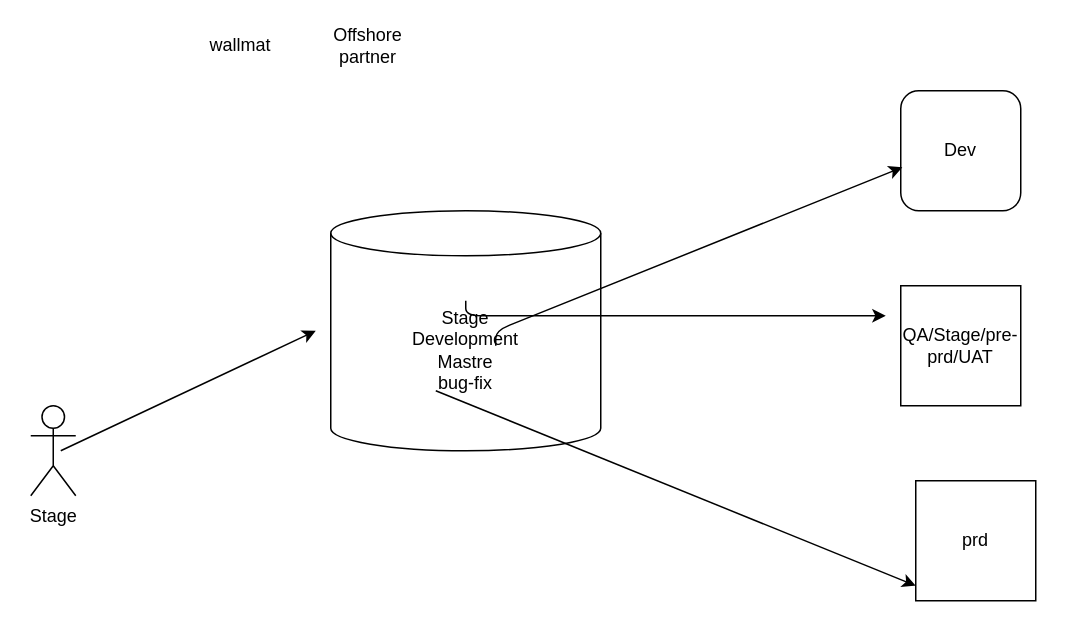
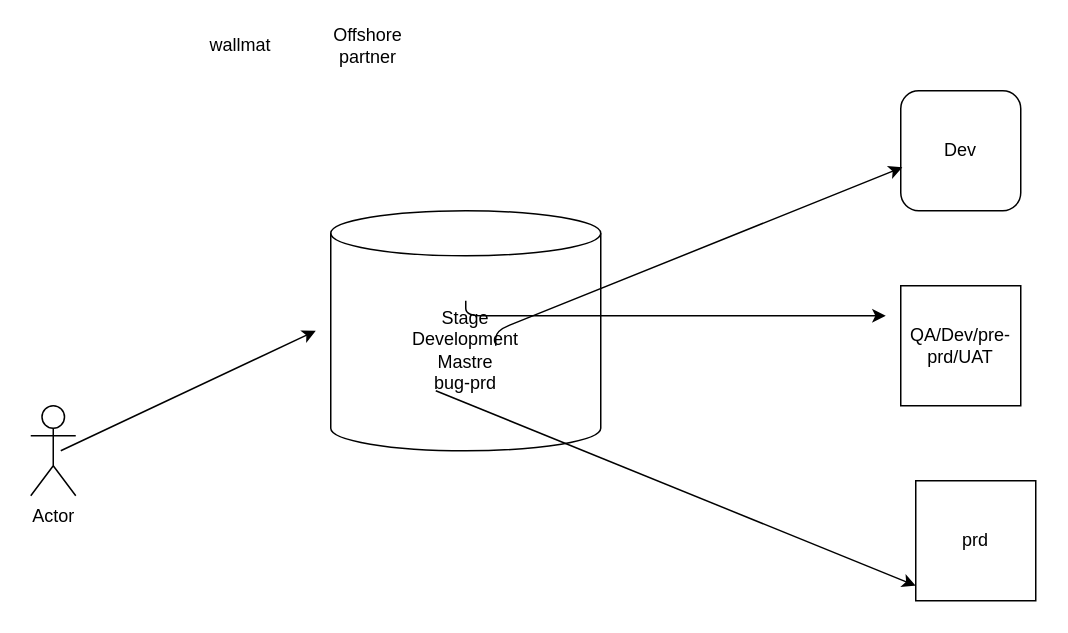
node "QA/Stage/pre-prd/UAT": label "QA/Stage/pre-prd/UAT" -> "QA/Dev/pre-prd/UAT"
node "Stage Development Mastre bug-fix": label "Stage Development Mastre bug-fix" -> "Stage Development Mastre bug-prd"
node "Stage": label "Stage" -> "Actor"
